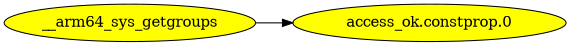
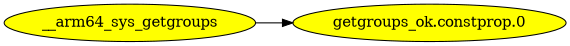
node "access_ok.constprop.0": label "access_ok.constprop.0" -> "getgroups_ok.constprop.0"
